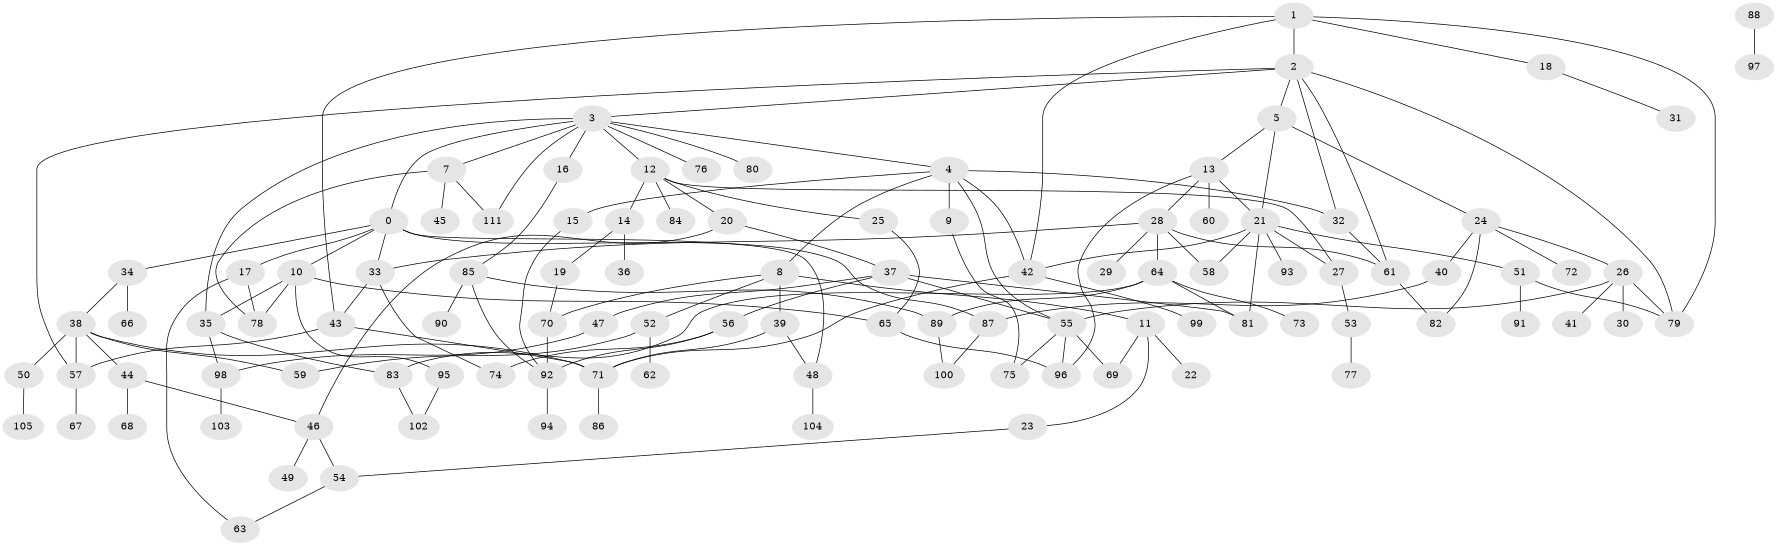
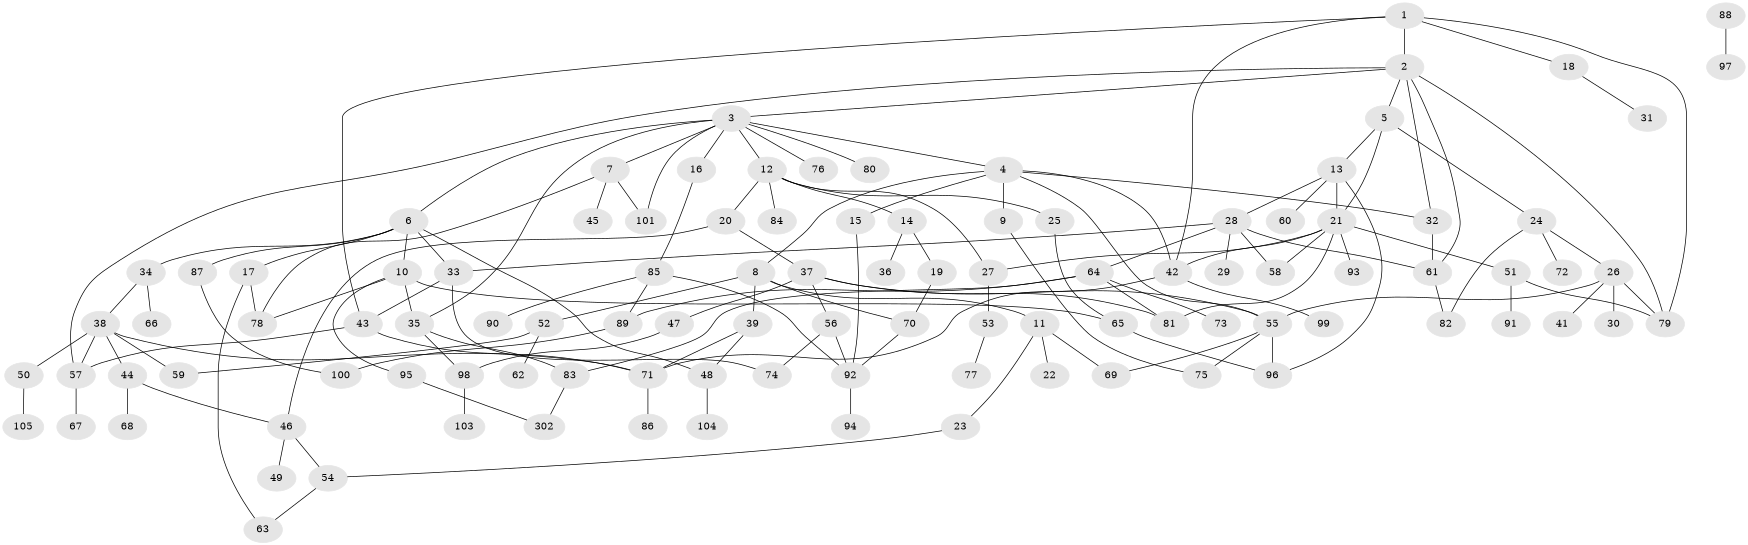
node "0": label "0" -> "6"
node "111": label "111" -> "101"
node "40": removed
node "102": label "102" -> "302"
